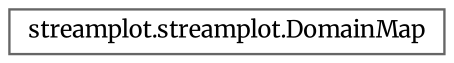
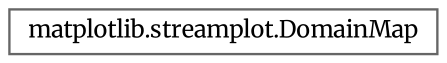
node "streamplot.streamplot.DomainMap": label "streamplot.streamplot.DomainMap" -> "matplotlib.streamplot.DomainMap"
